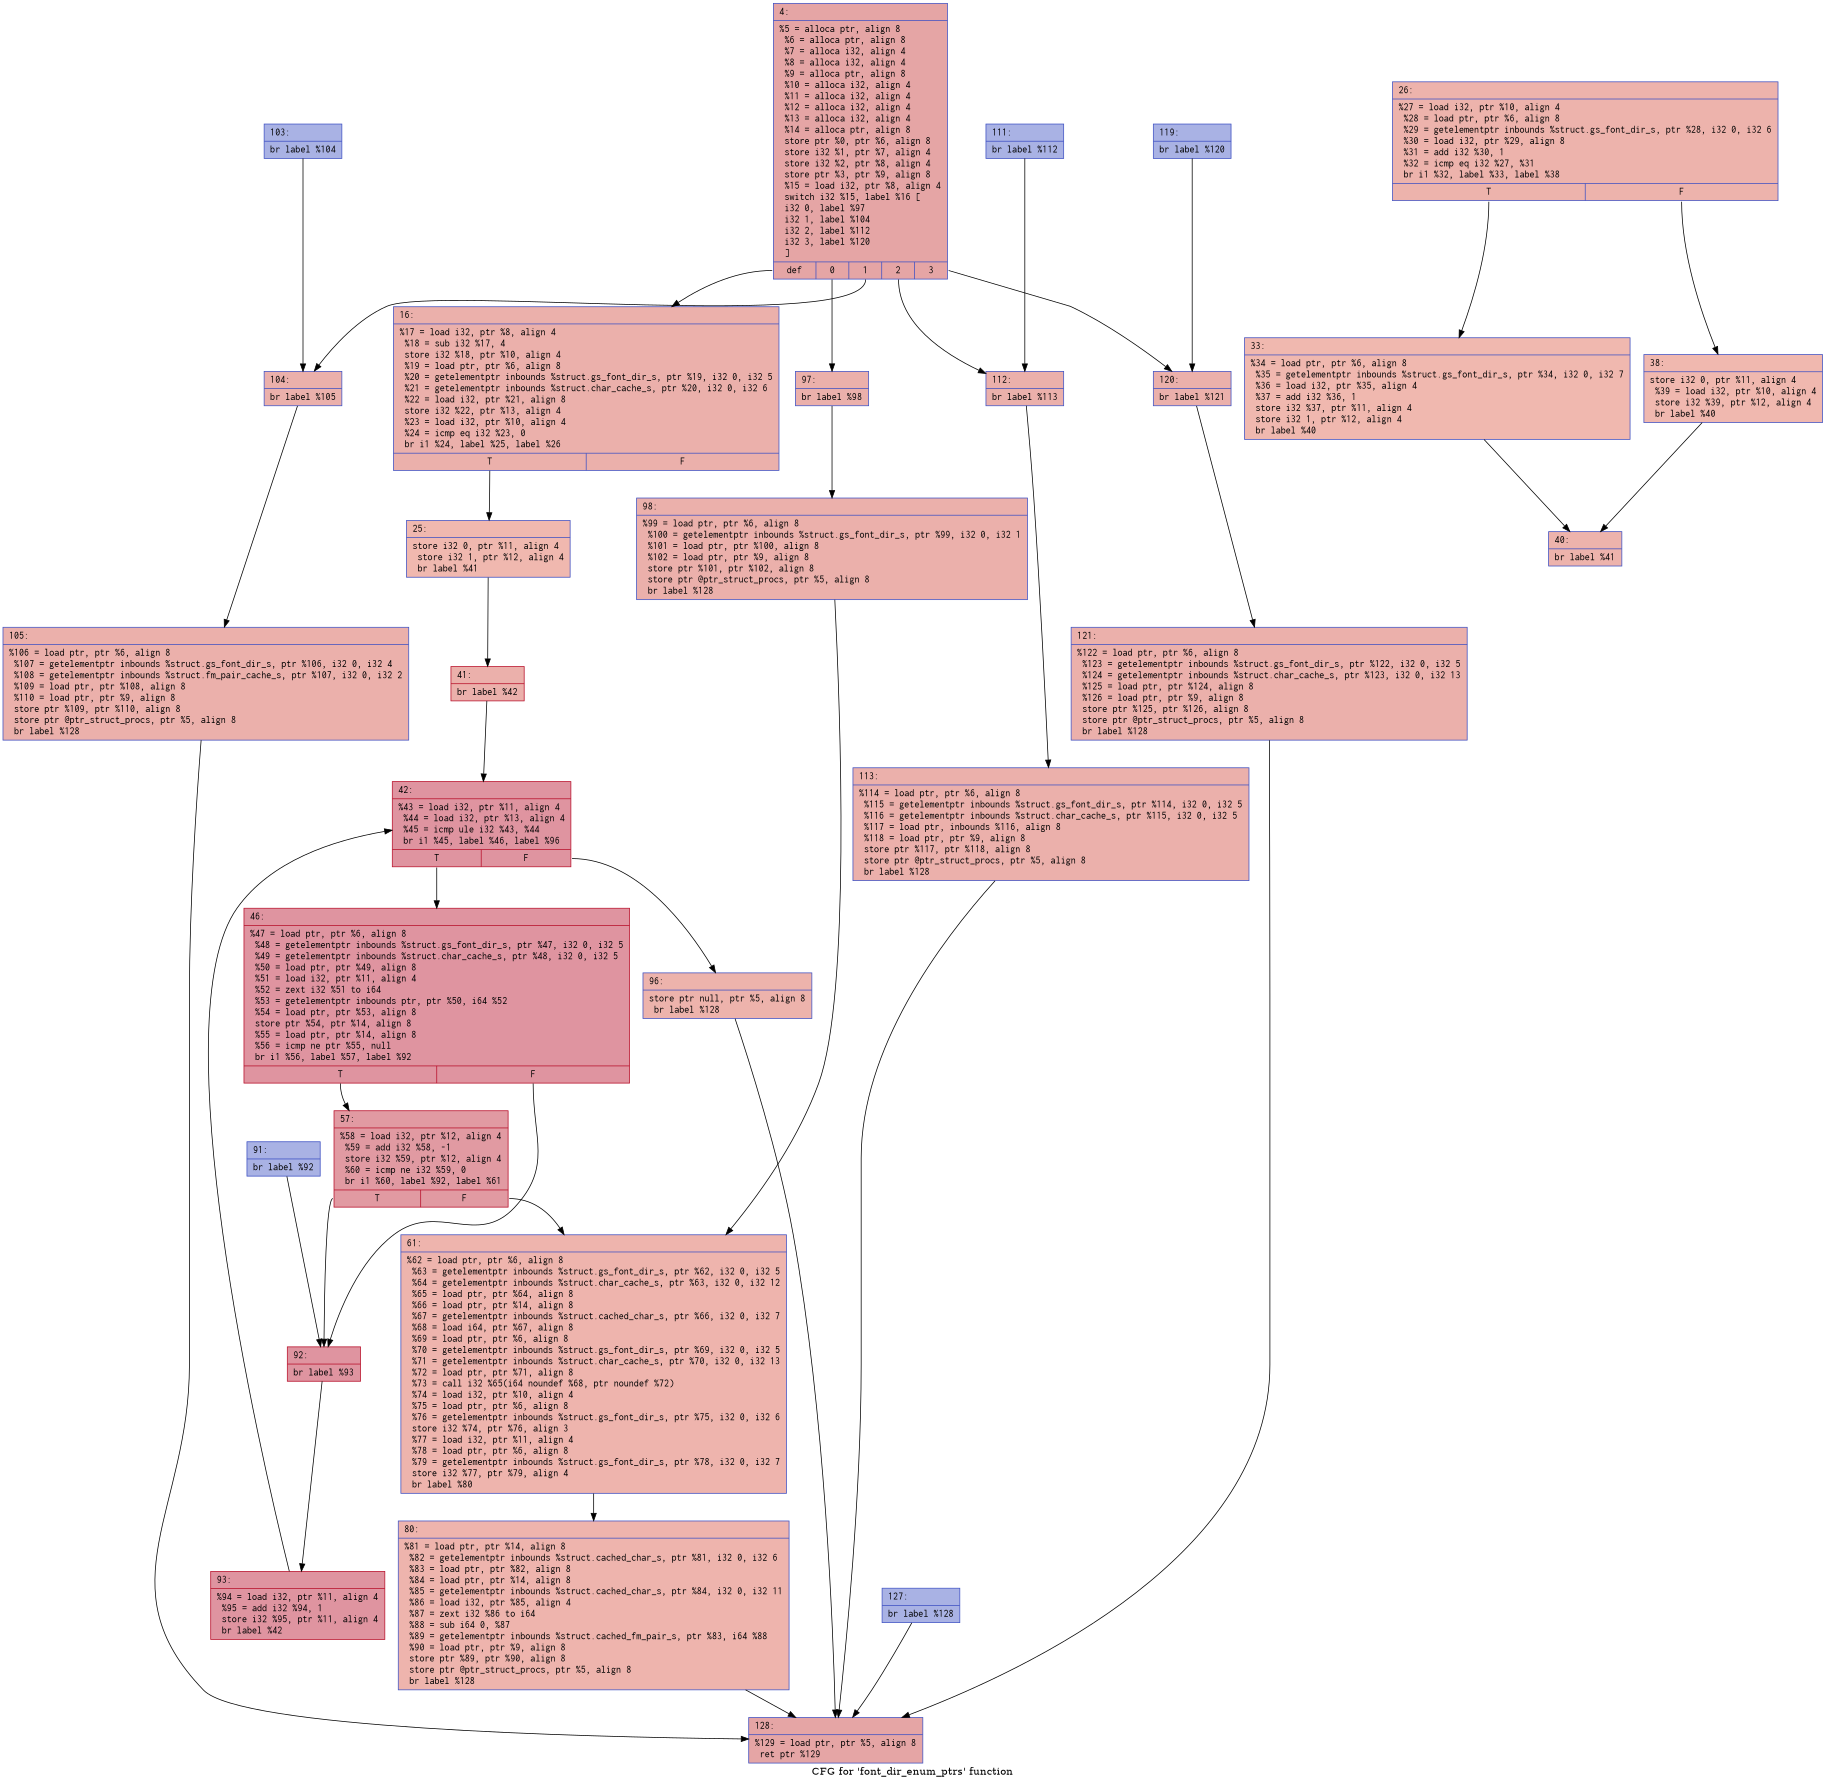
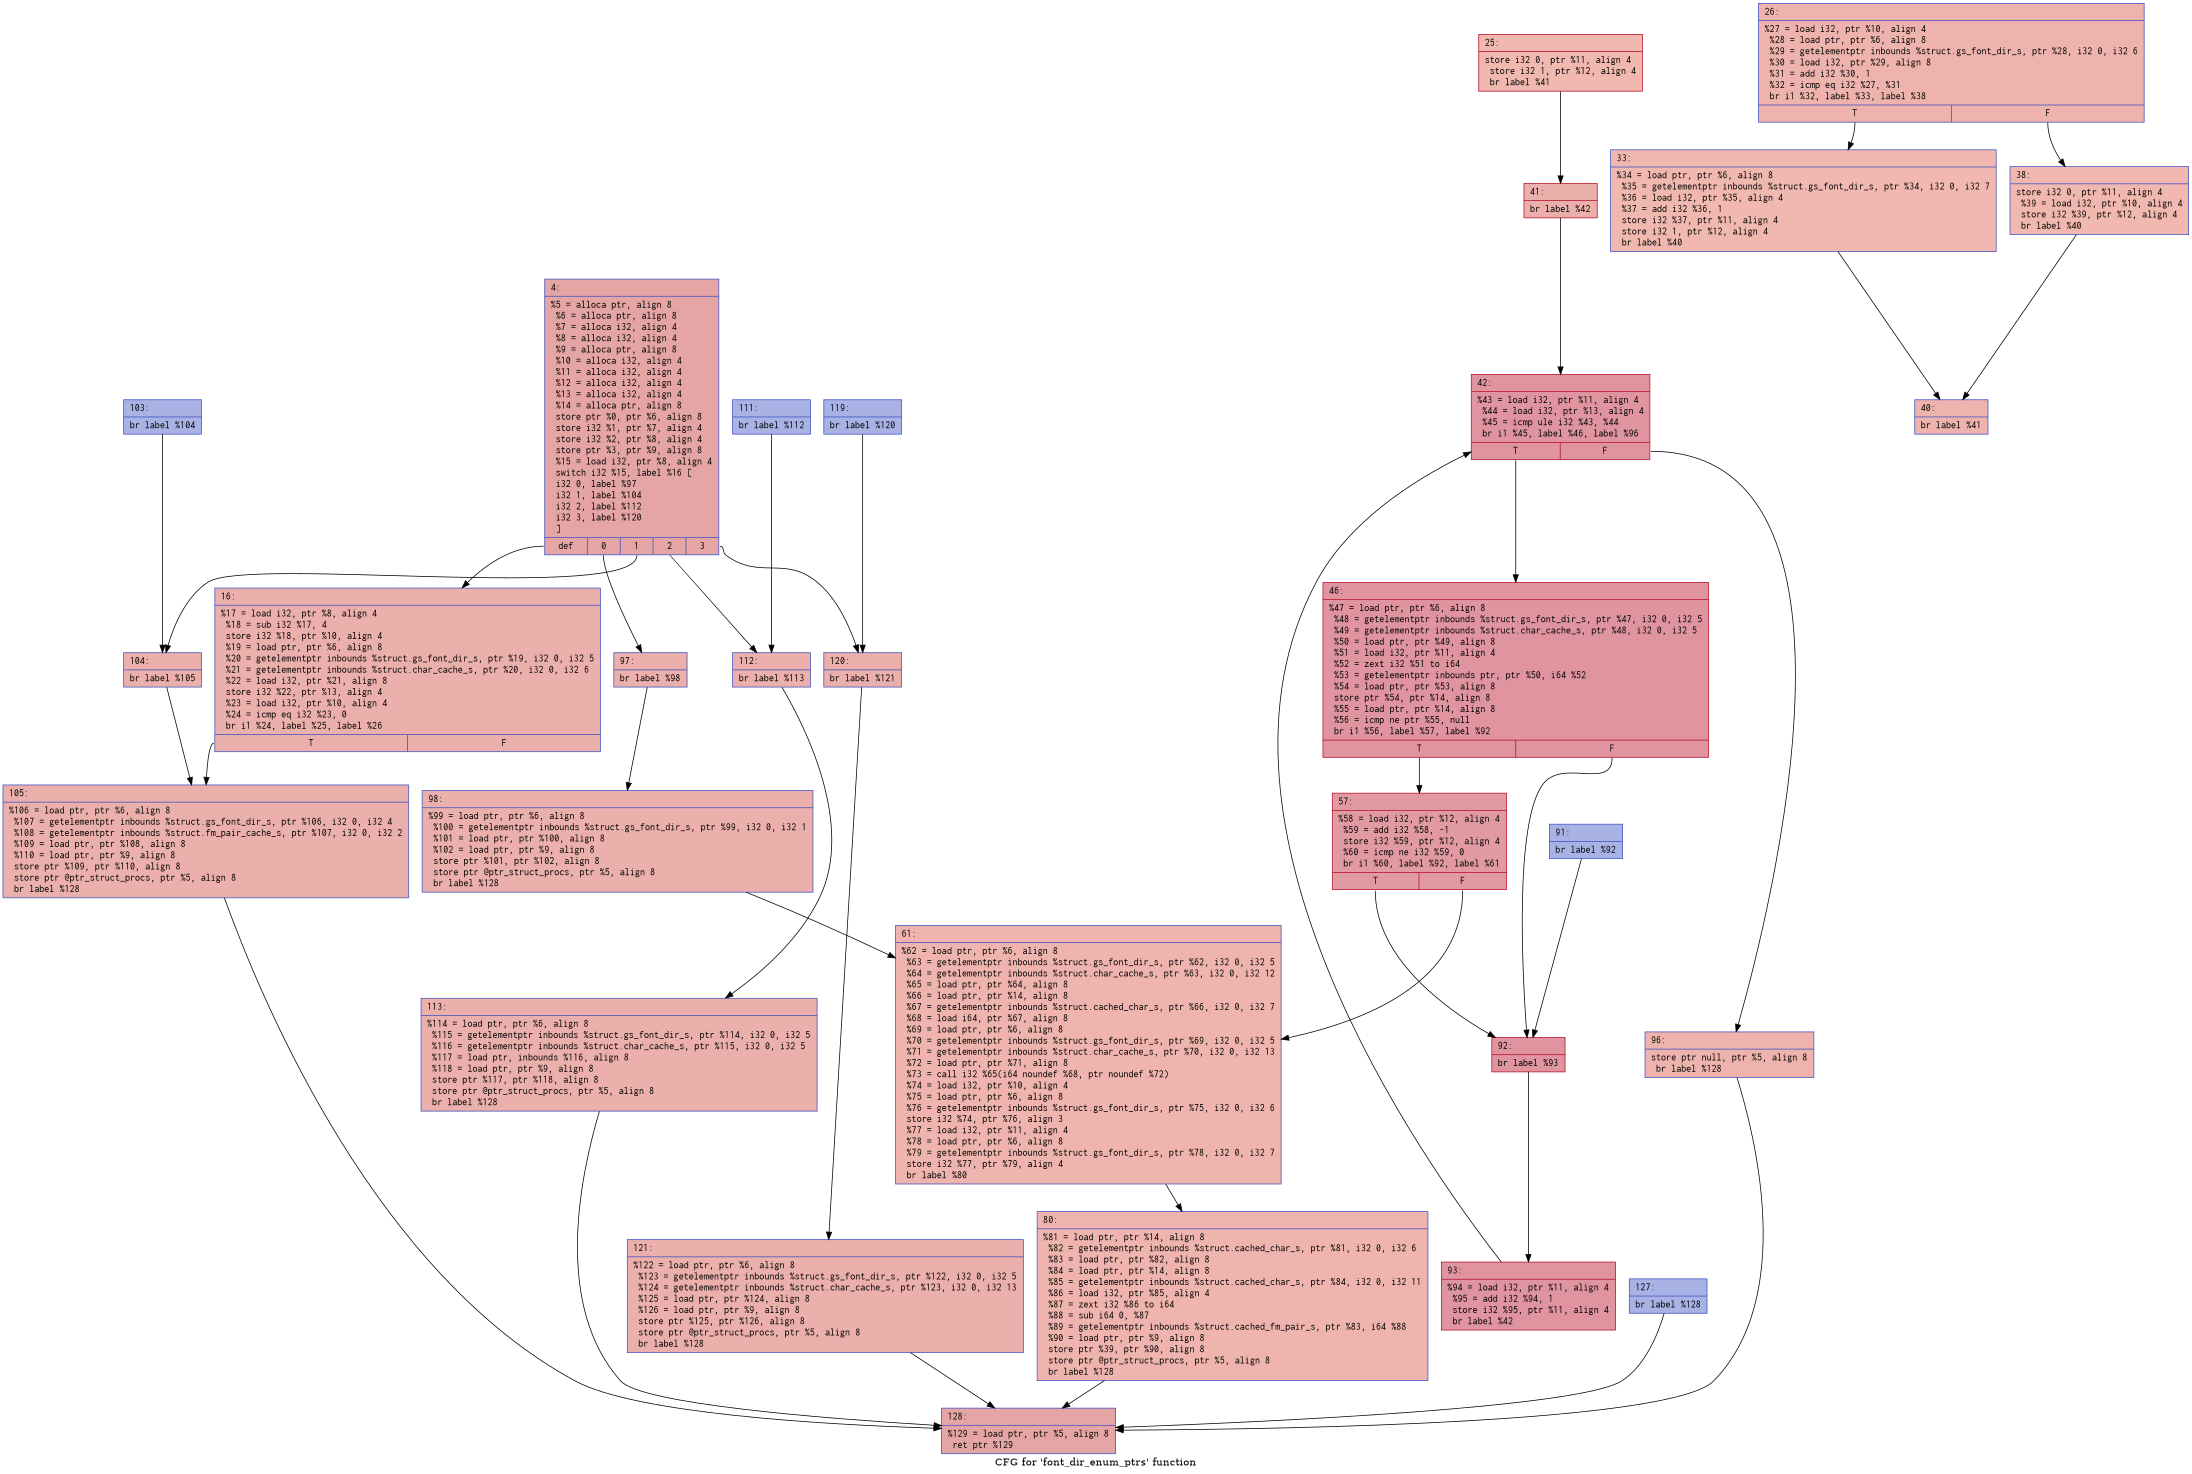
edge "16:" -> "25:": now "16:" -> "105:"
node "25:": color #3d50c3ff -> #b70d28ff
node "80:": text "store ptr %89, ptr %90, align 8" -> "store ptr %39, ptr %90, align 8"
